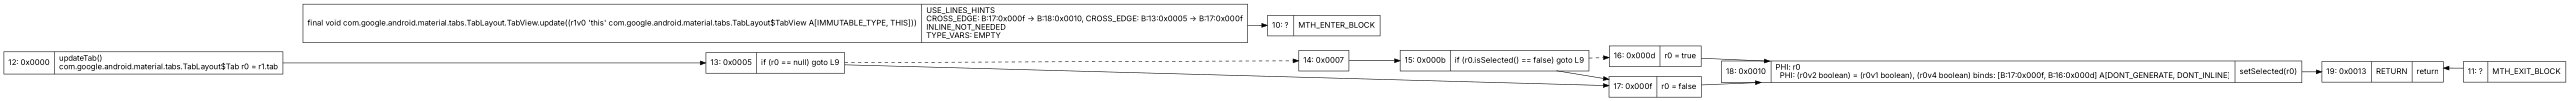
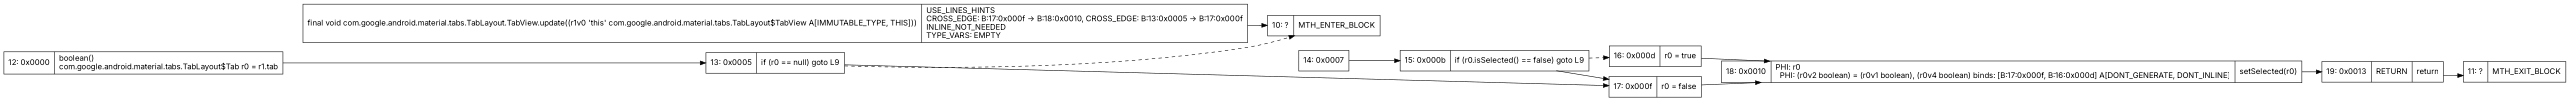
node "12: 0x0000": text "updateTab()" -> "boolean()"
edge "13: 0x0005" -> "14: 0x0007": now "13: 0x0005" -> "10: ?"
edge "11: ?" -> "19: 0x0013": reversed
